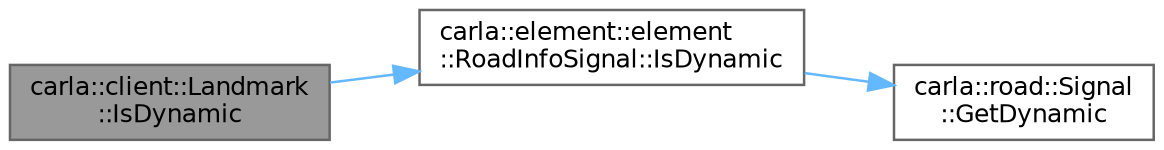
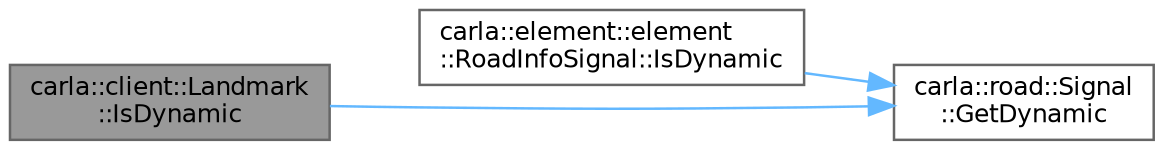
edge "carla::client::Landmark ::IsDynamic" -> "carla::element::element ::RoadInfoSignal::IsDynamic": now "carla::client::Landmark ::IsDynamic" -> "carla::road::Signal ::GetDynamic"
